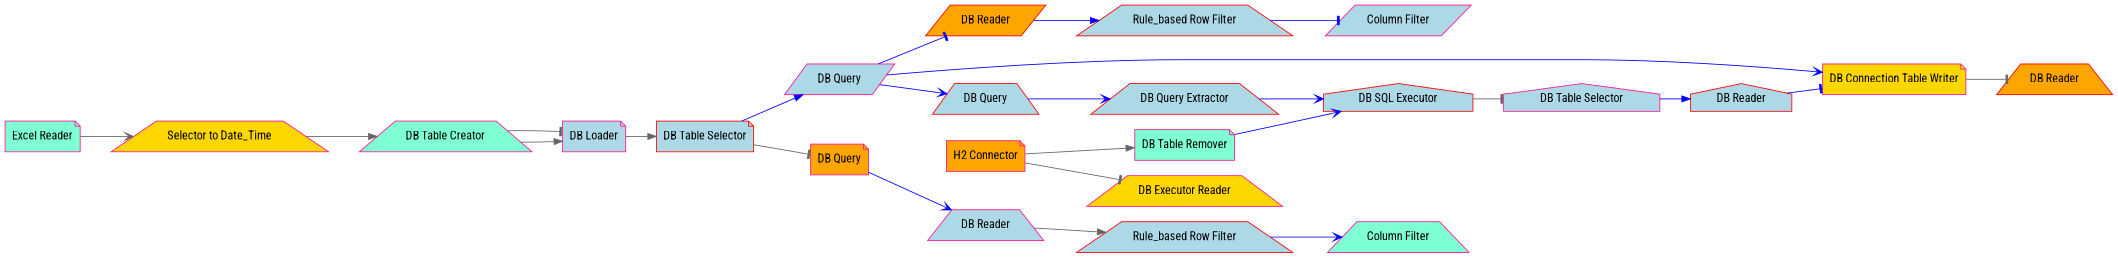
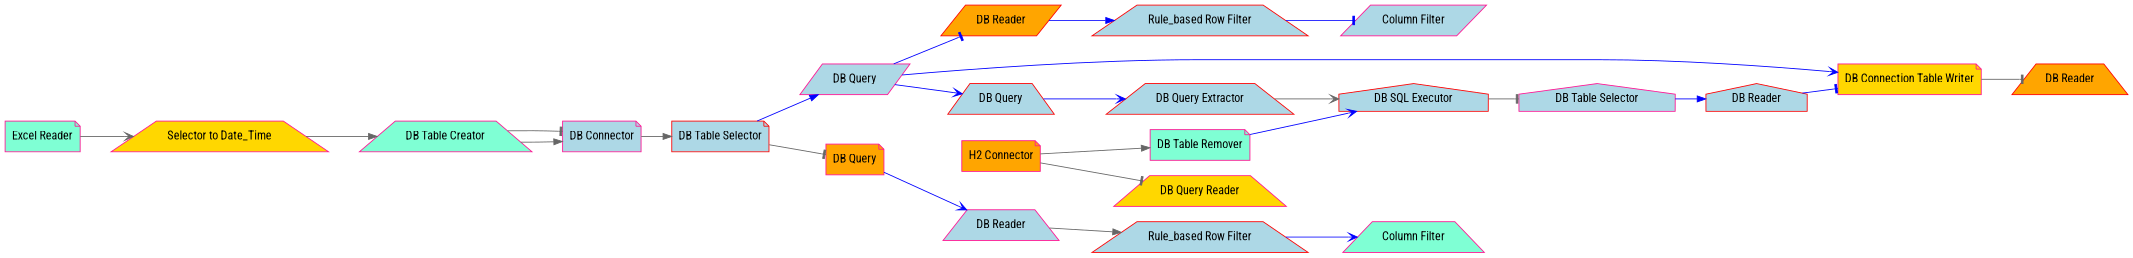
edge "DB Query Extractor" -> "DB SQL Executor": color blue -> gray40
node "DB Loader": label "DB Loader" -> "DB Connector"
node "DB Executor Reader": label "DB Executor Reader" -> "DB Query Reader"
